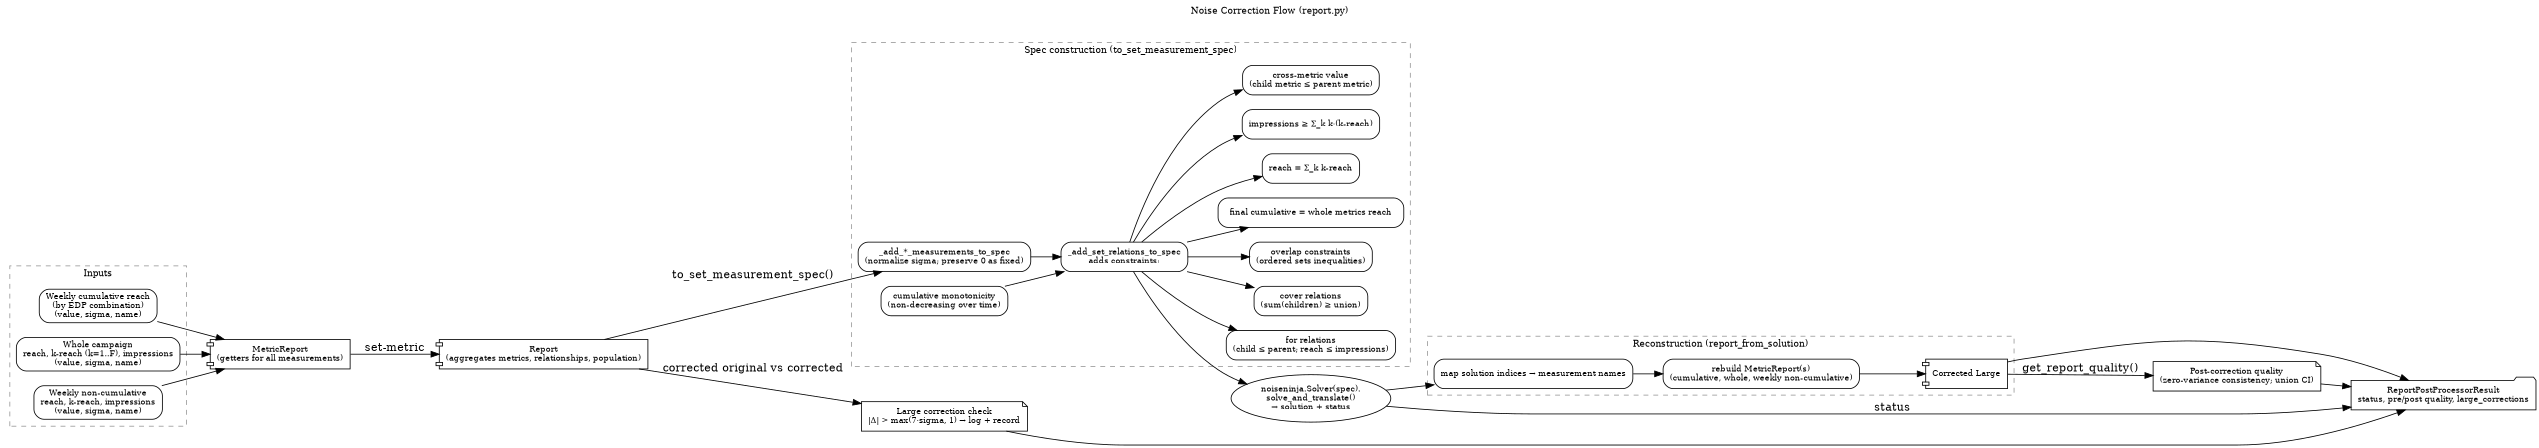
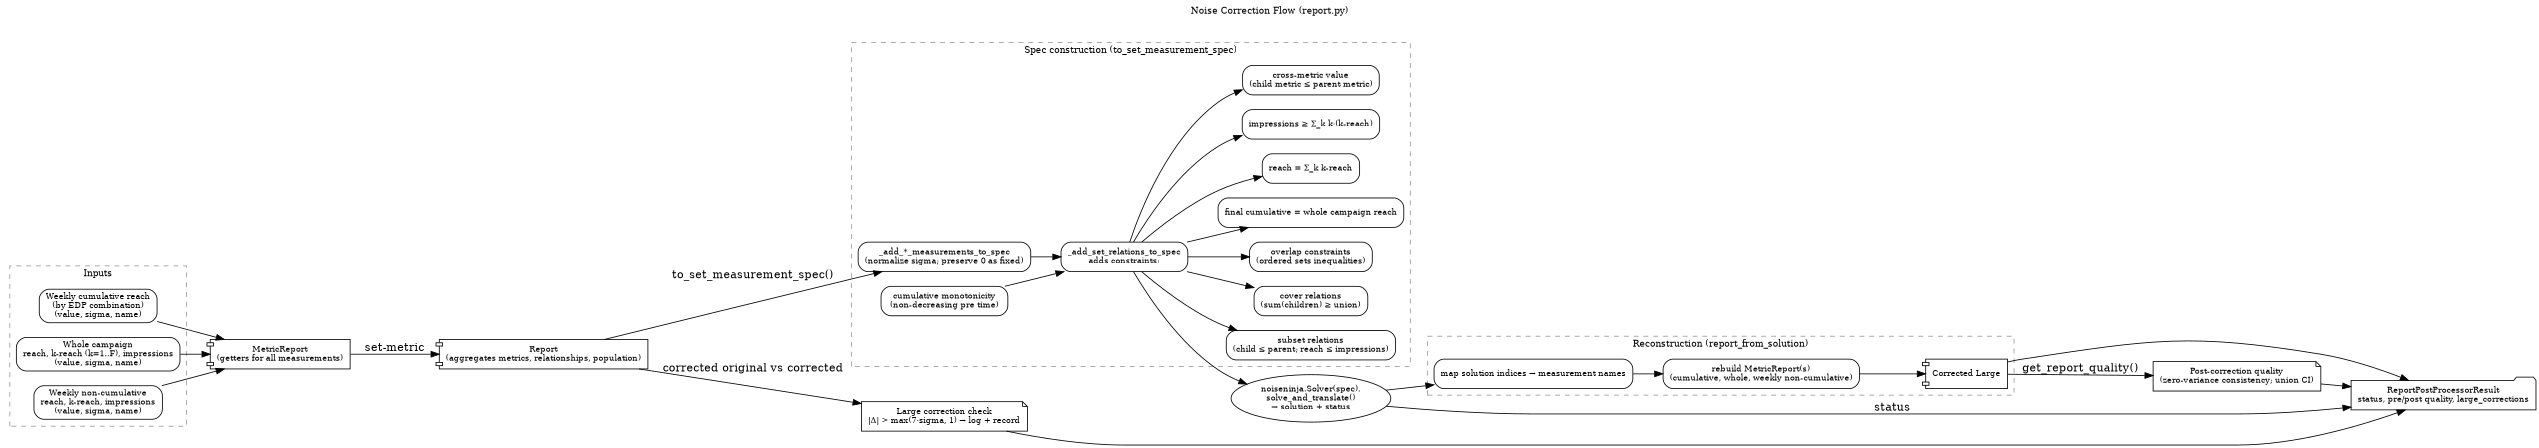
node "final cumulative = whole metrics reach": label "final cumulative = whole metrics reach" -> "final cumulative = whole campaign reach"
node "cumulative monotonicity (non-decreasing over time)": label "cumulative monotonicity (non-decreasing over time)" -> "cumulative monotonicity (non-decreasing pre time)"
node "for relations (child ≤ parent; reach ≤ impressions)": label "for relations (child ≤ parent; reach ≤ impressions)" -> "subset relations (child ≤ parent; reach ≤ impressions)"
